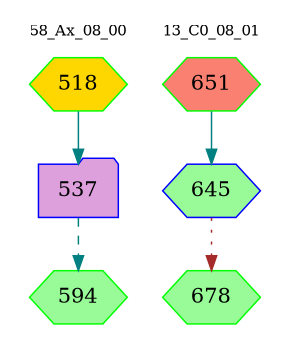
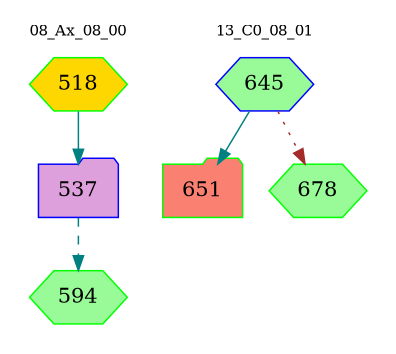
cluster "58_Ax_08_00": label "58_Ax_08_00" -> "08_Ax_08_00"
node "651": shape hexagon -> folder
edge "651" -> "645": reversed
